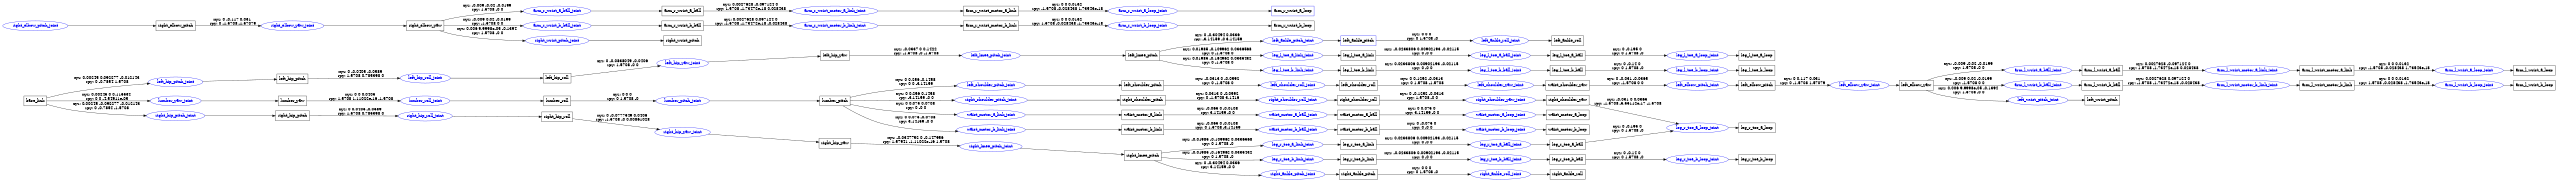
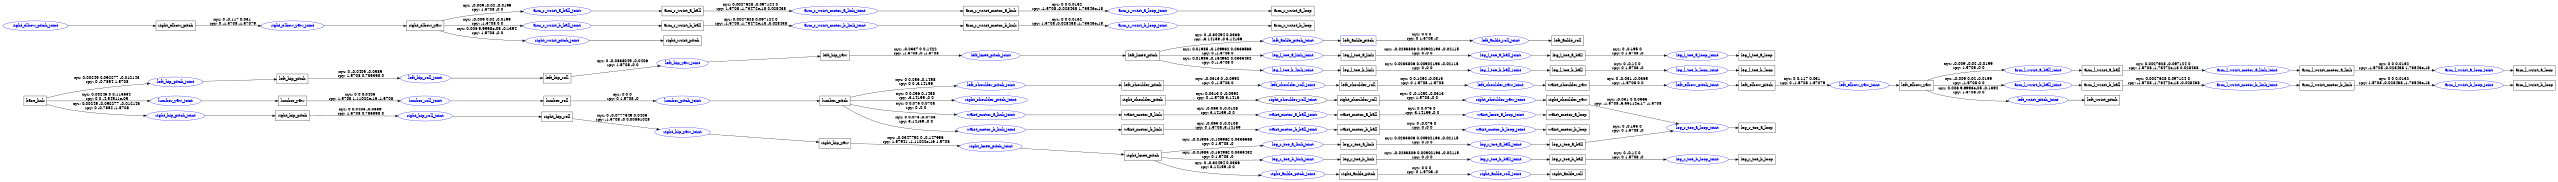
node "arm_r_wrist_a_loop": color blue -> black
edge "right_shoulder_pitch_joint" -> "right_shoulder_pitch": removed
node "right_shoulder_roll_joint": color blue -> black
node "waist_motor_a_loop_joint": label "waist_motor_a_loop_joint" -> "waist_knee_a_loop_joint"
